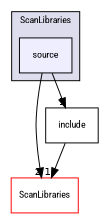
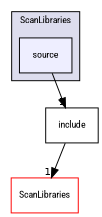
edge "source" -> "ScanLibraries": removed
